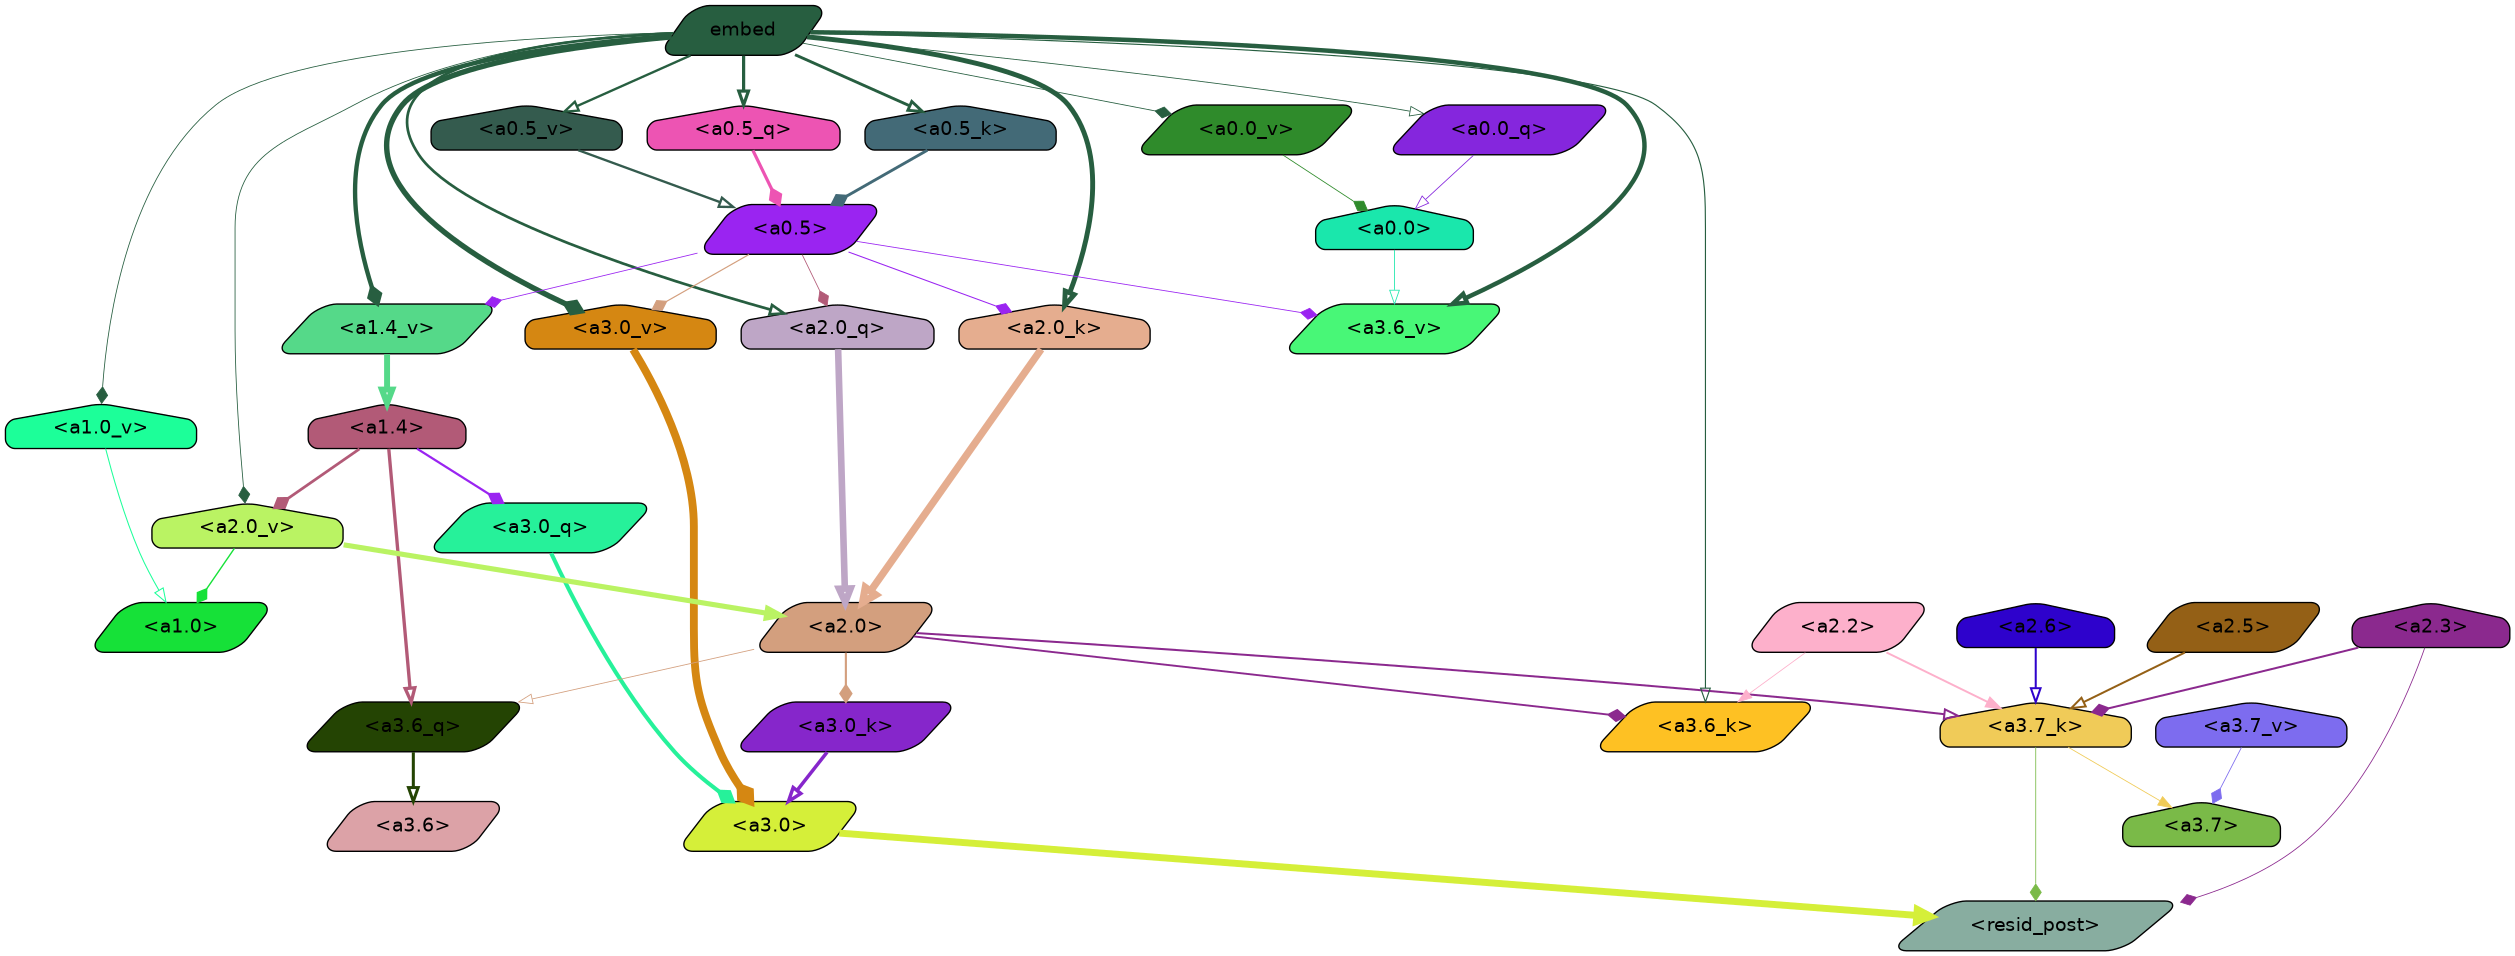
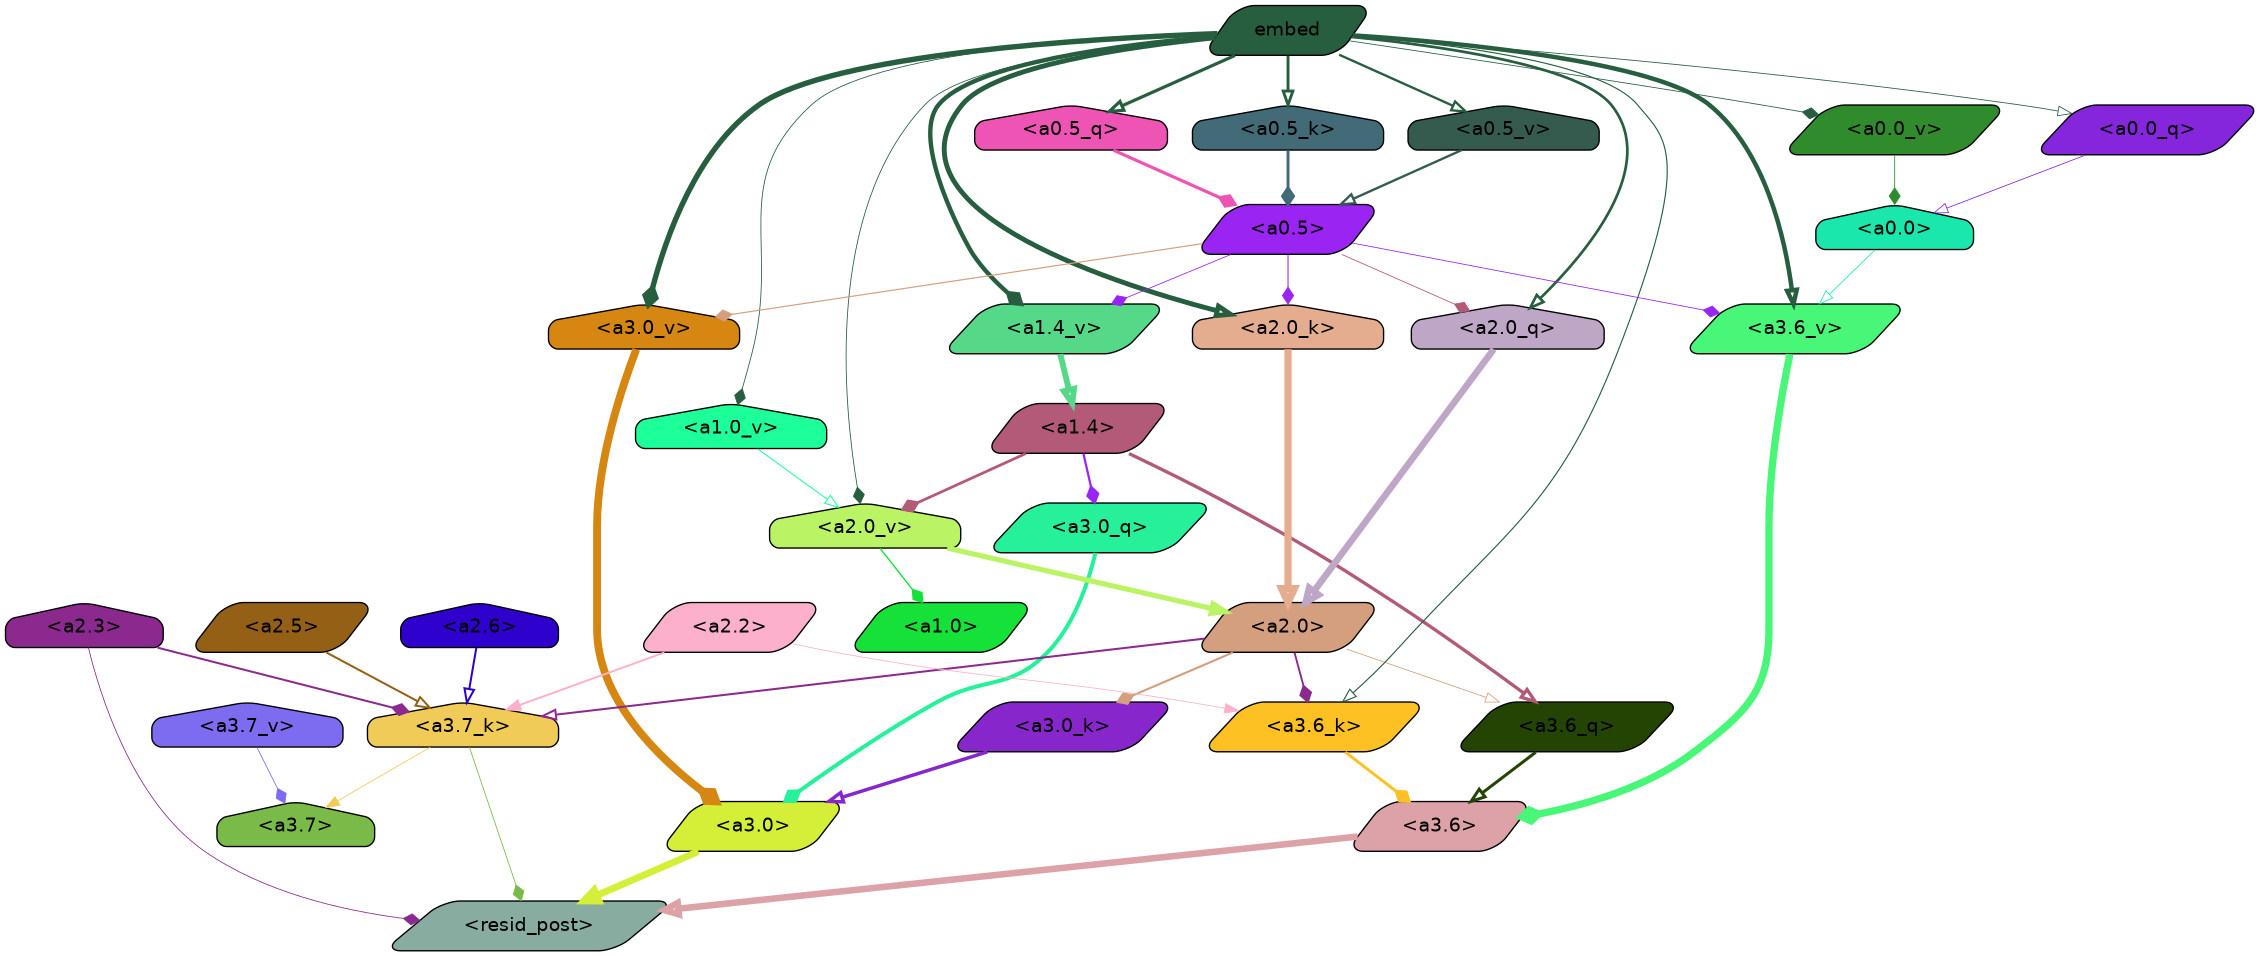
node "<a1.4>": shape house -> parallelogram
edge "<a1.0_v>" -> "<a1.0>": now "<a1.0_v>" -> "<a2.0_v>"
edge "<a3.6_v>" -> "<a3.6>": added
edge "<a3.6_k>" -> "<a3.6>": added
edge "<a3.6>" -> "<resid_post>": added
